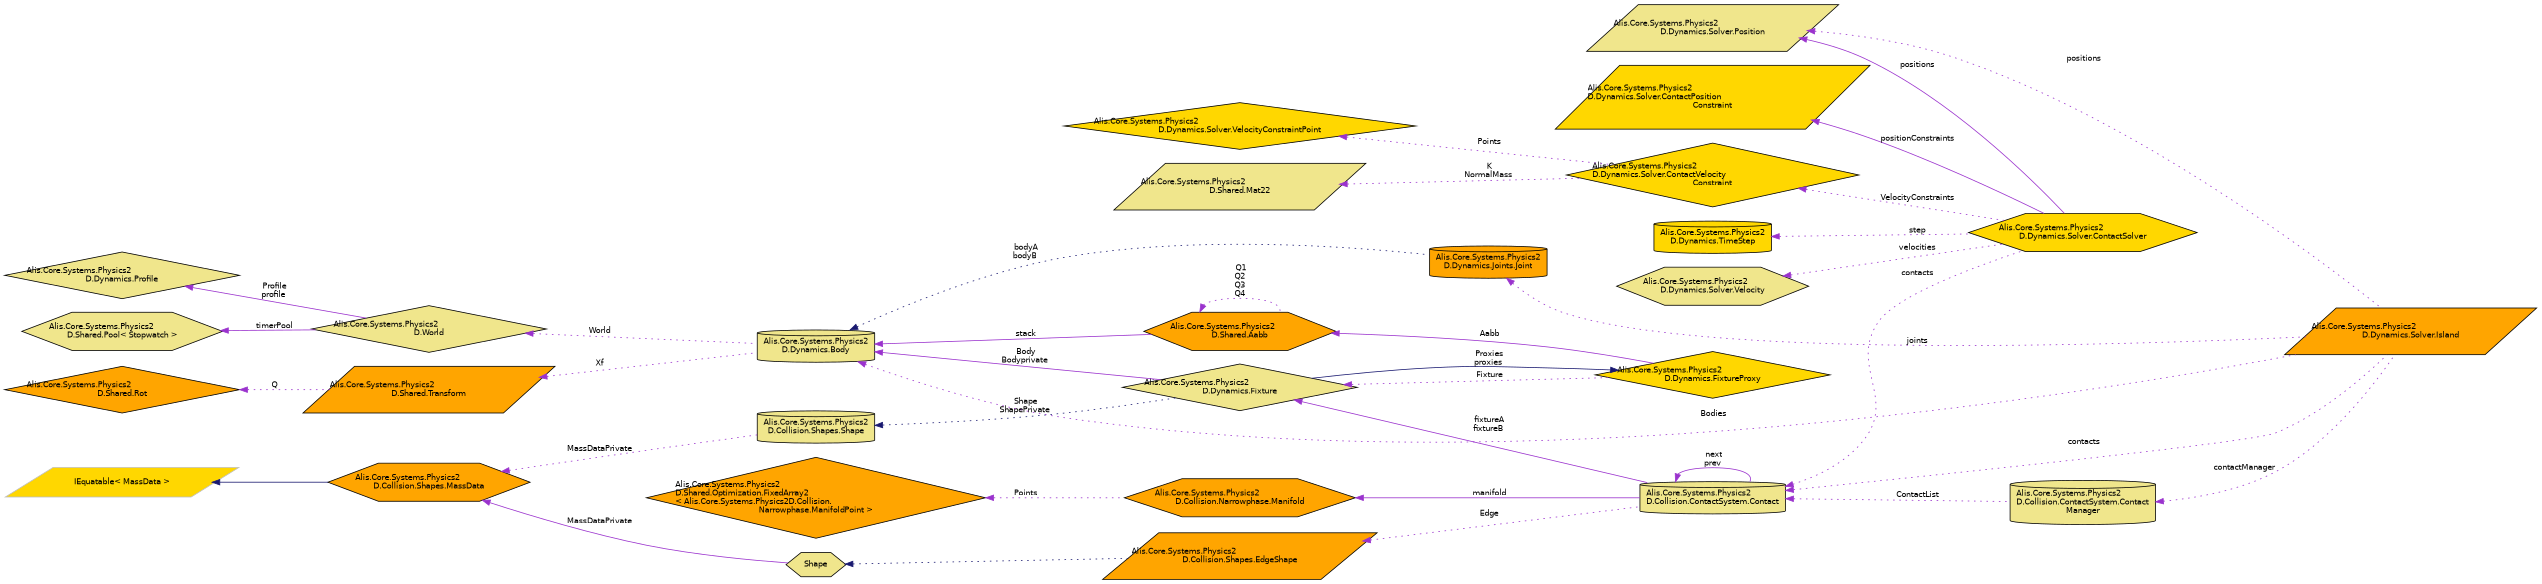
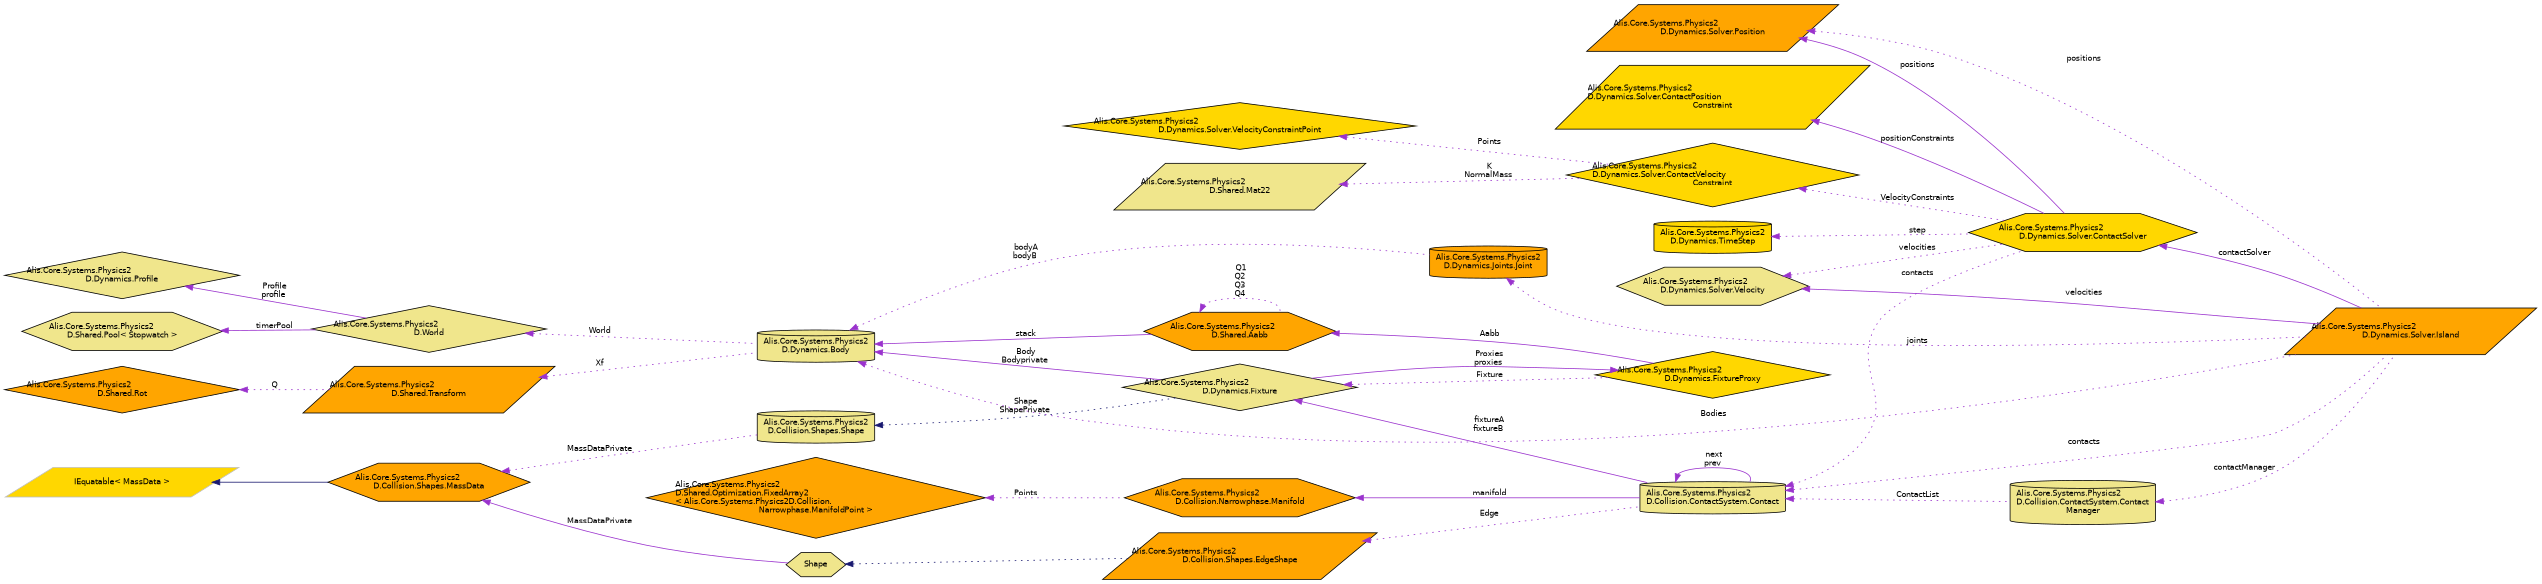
node "Alis.Core.Systems.Physics2 D.Dynamics.Solver.Position": fillcolor khaki -> orange
edge "Alis.Core.Systems.Physics2 D.Dynamics.Joints.Joint" -> "Alis.Core.Systems.Physics2 D.Dynamics.Body": color midnightblue -> darkorchid3
edge "Alis.Core.Systems.Physics2 D.Dynamics.Solver.Island" -> "Alis.Core.Systems.Physics2 D.Dynamics.Solver.ContactSolver": added, label "contactSolver"
edge "Alis.Core.Systems.Physics2 D.Dynamics.Solver.Island" -> "Alis.Core.Systems.Physics2 D.Dynamics.Solver.Velocity": added, label "velocities"
edge "Alis.Core.Systems.Physics2 D.Dynamics.Fixture" -> "Alis.Core.Systems.Physics2 D.Dynamics.FixtureProxy": color midnightblue -> darkorchid3
